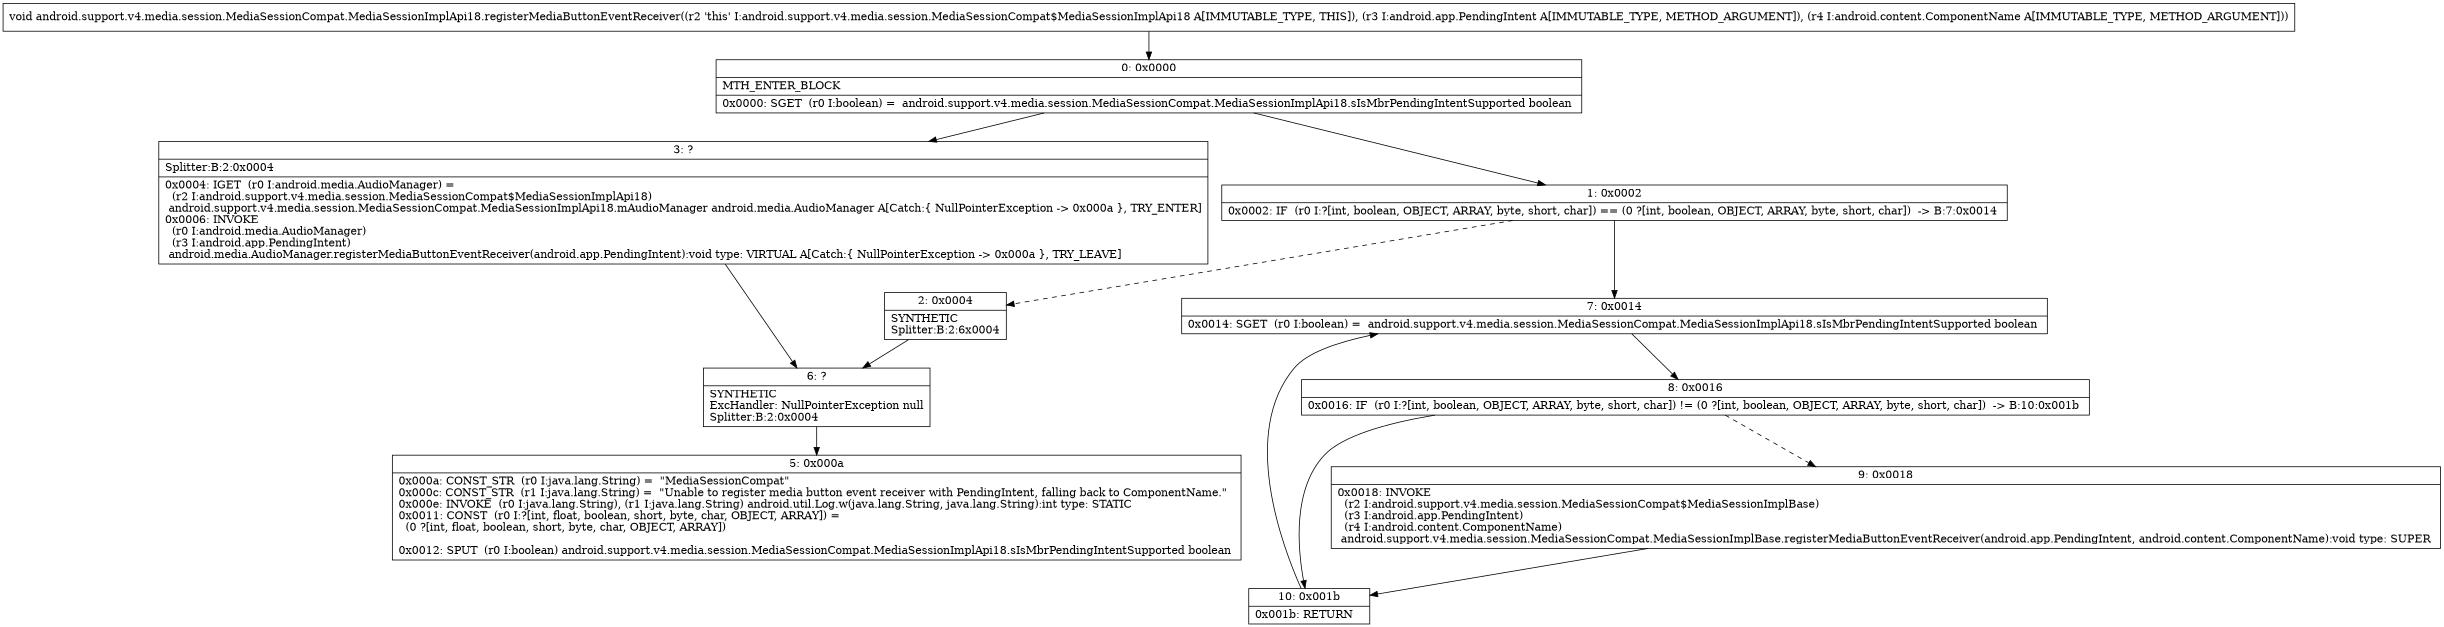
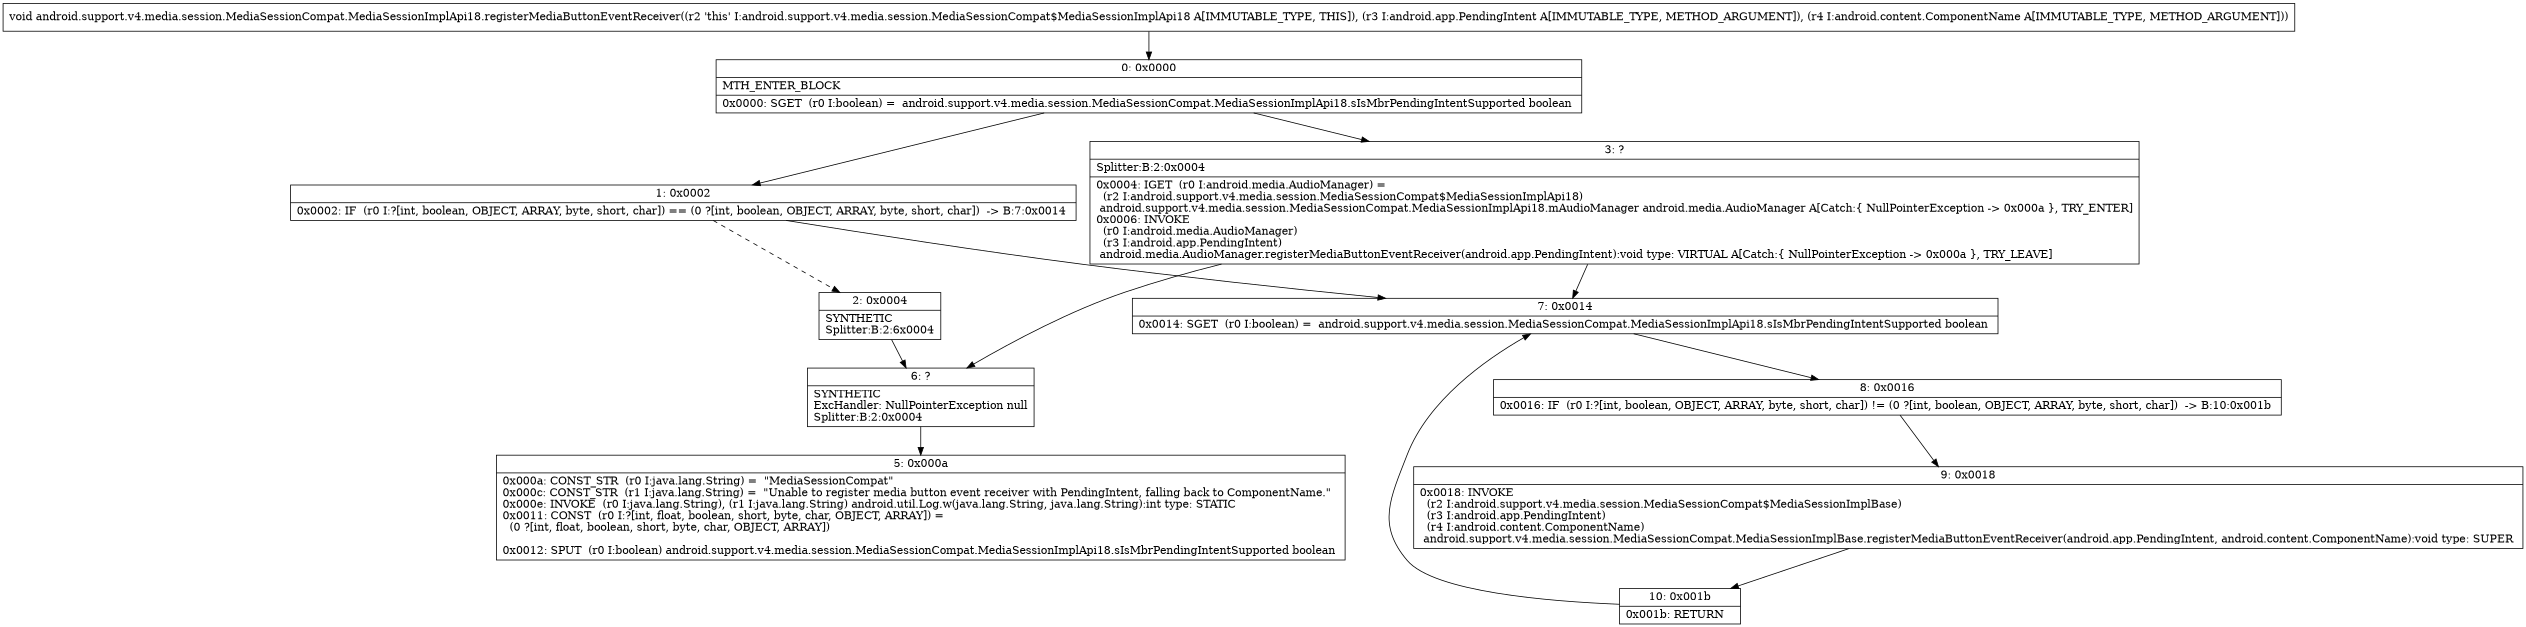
edge "3: ?" -> "7: 0x0014": added
edge "8: 0x0016" -> "9: 0x0018": style dashed -> solid
edge "8: 0x0016" -> "10: 0x001b": removed
